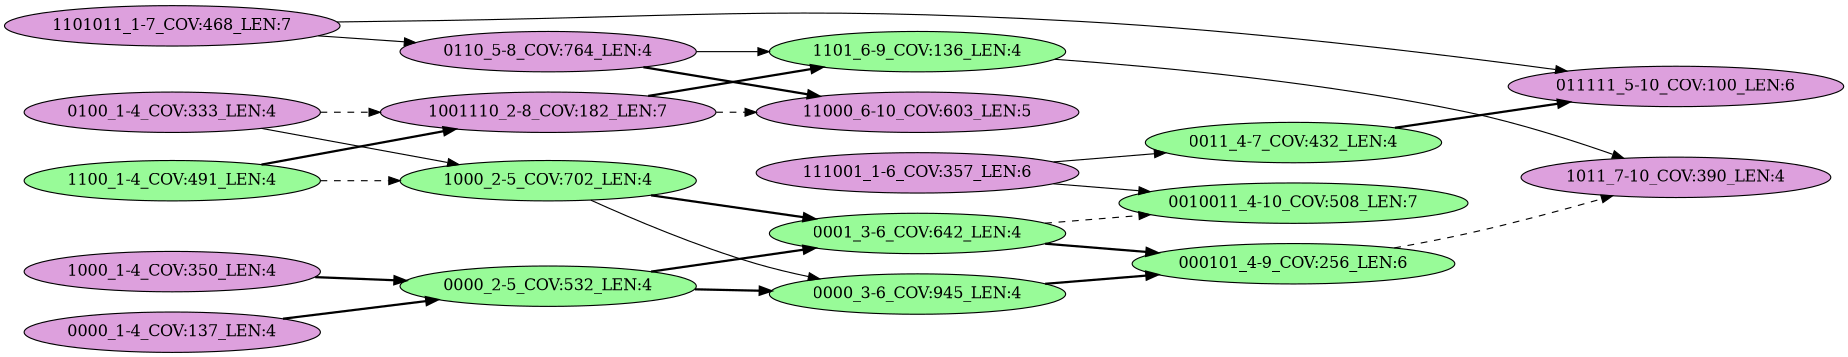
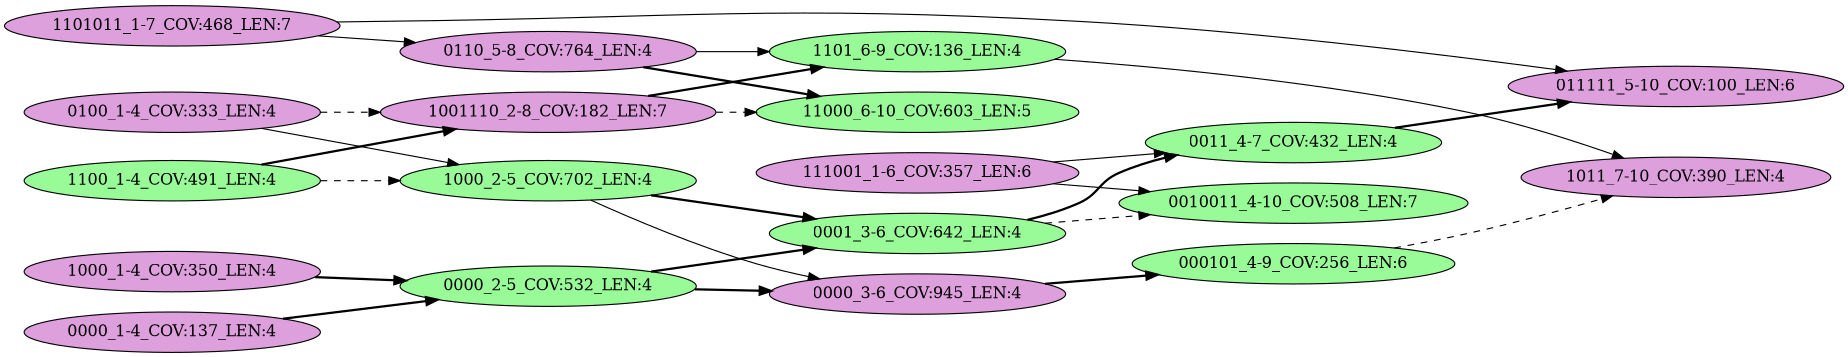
node "11000_6-10_COV:603_LEN:5": fillcolor plum -> palegreen
edge "0001_3-6_COV:642_LEN:4" -> "000101_4-9_COV:256_LEN:6": now "0001_3-6_COV:642_LEN:4" -> "0011_4-7_COV:432_LEN:4"
node "0000_3-6_COV:945_LEN:4": fillcolor palegreen -> plum
